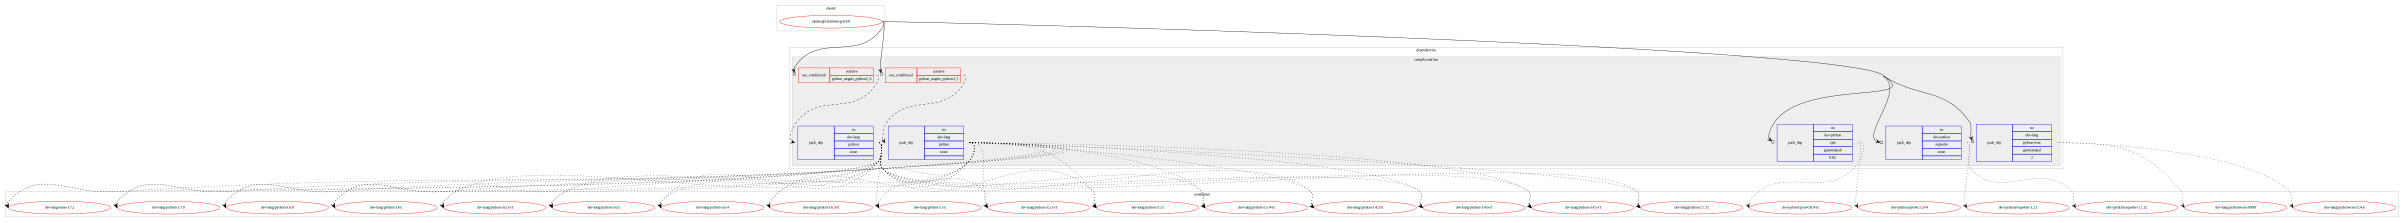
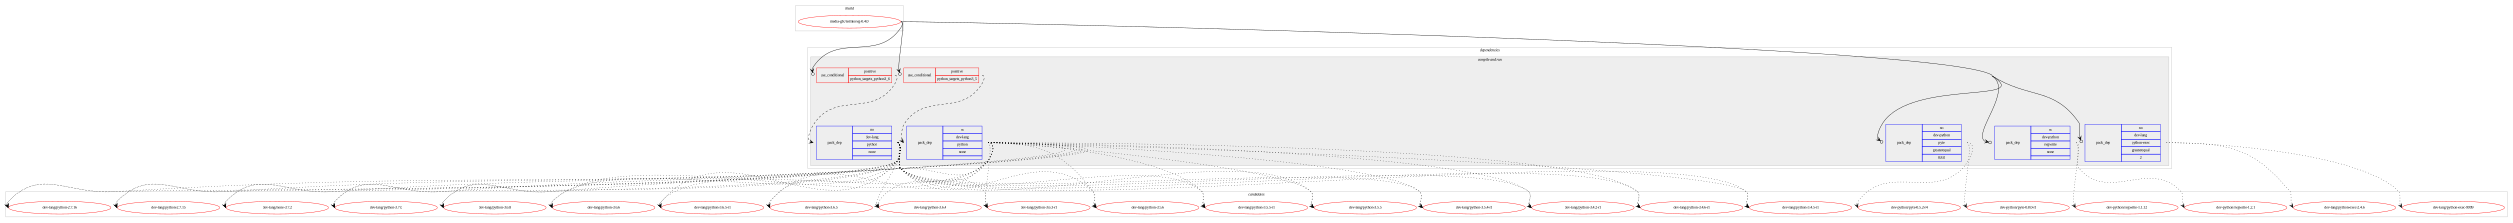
node "dev-lang/python-2.7.16": added
